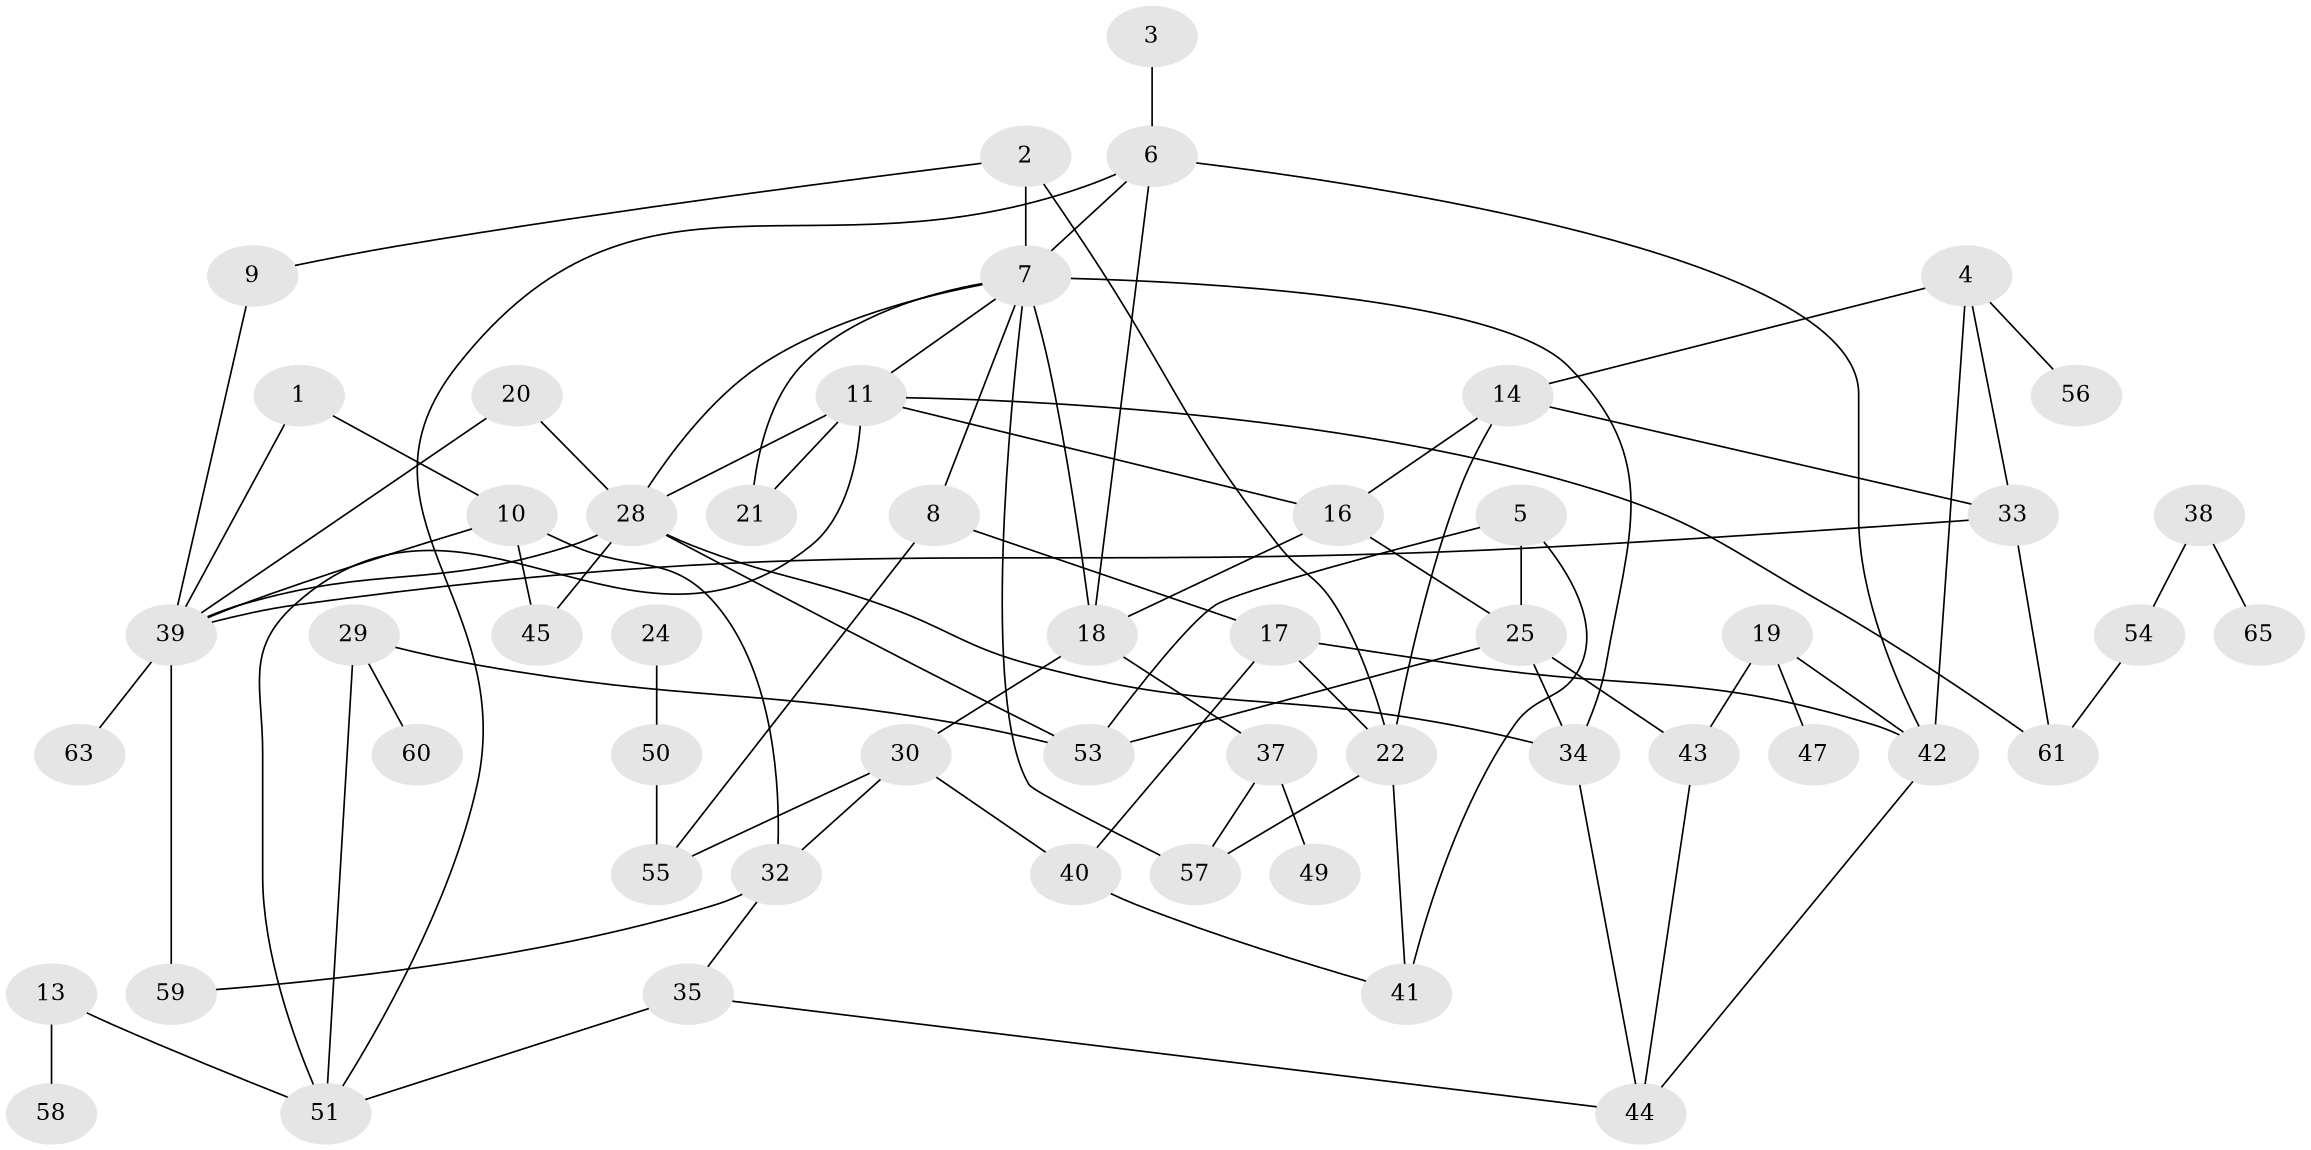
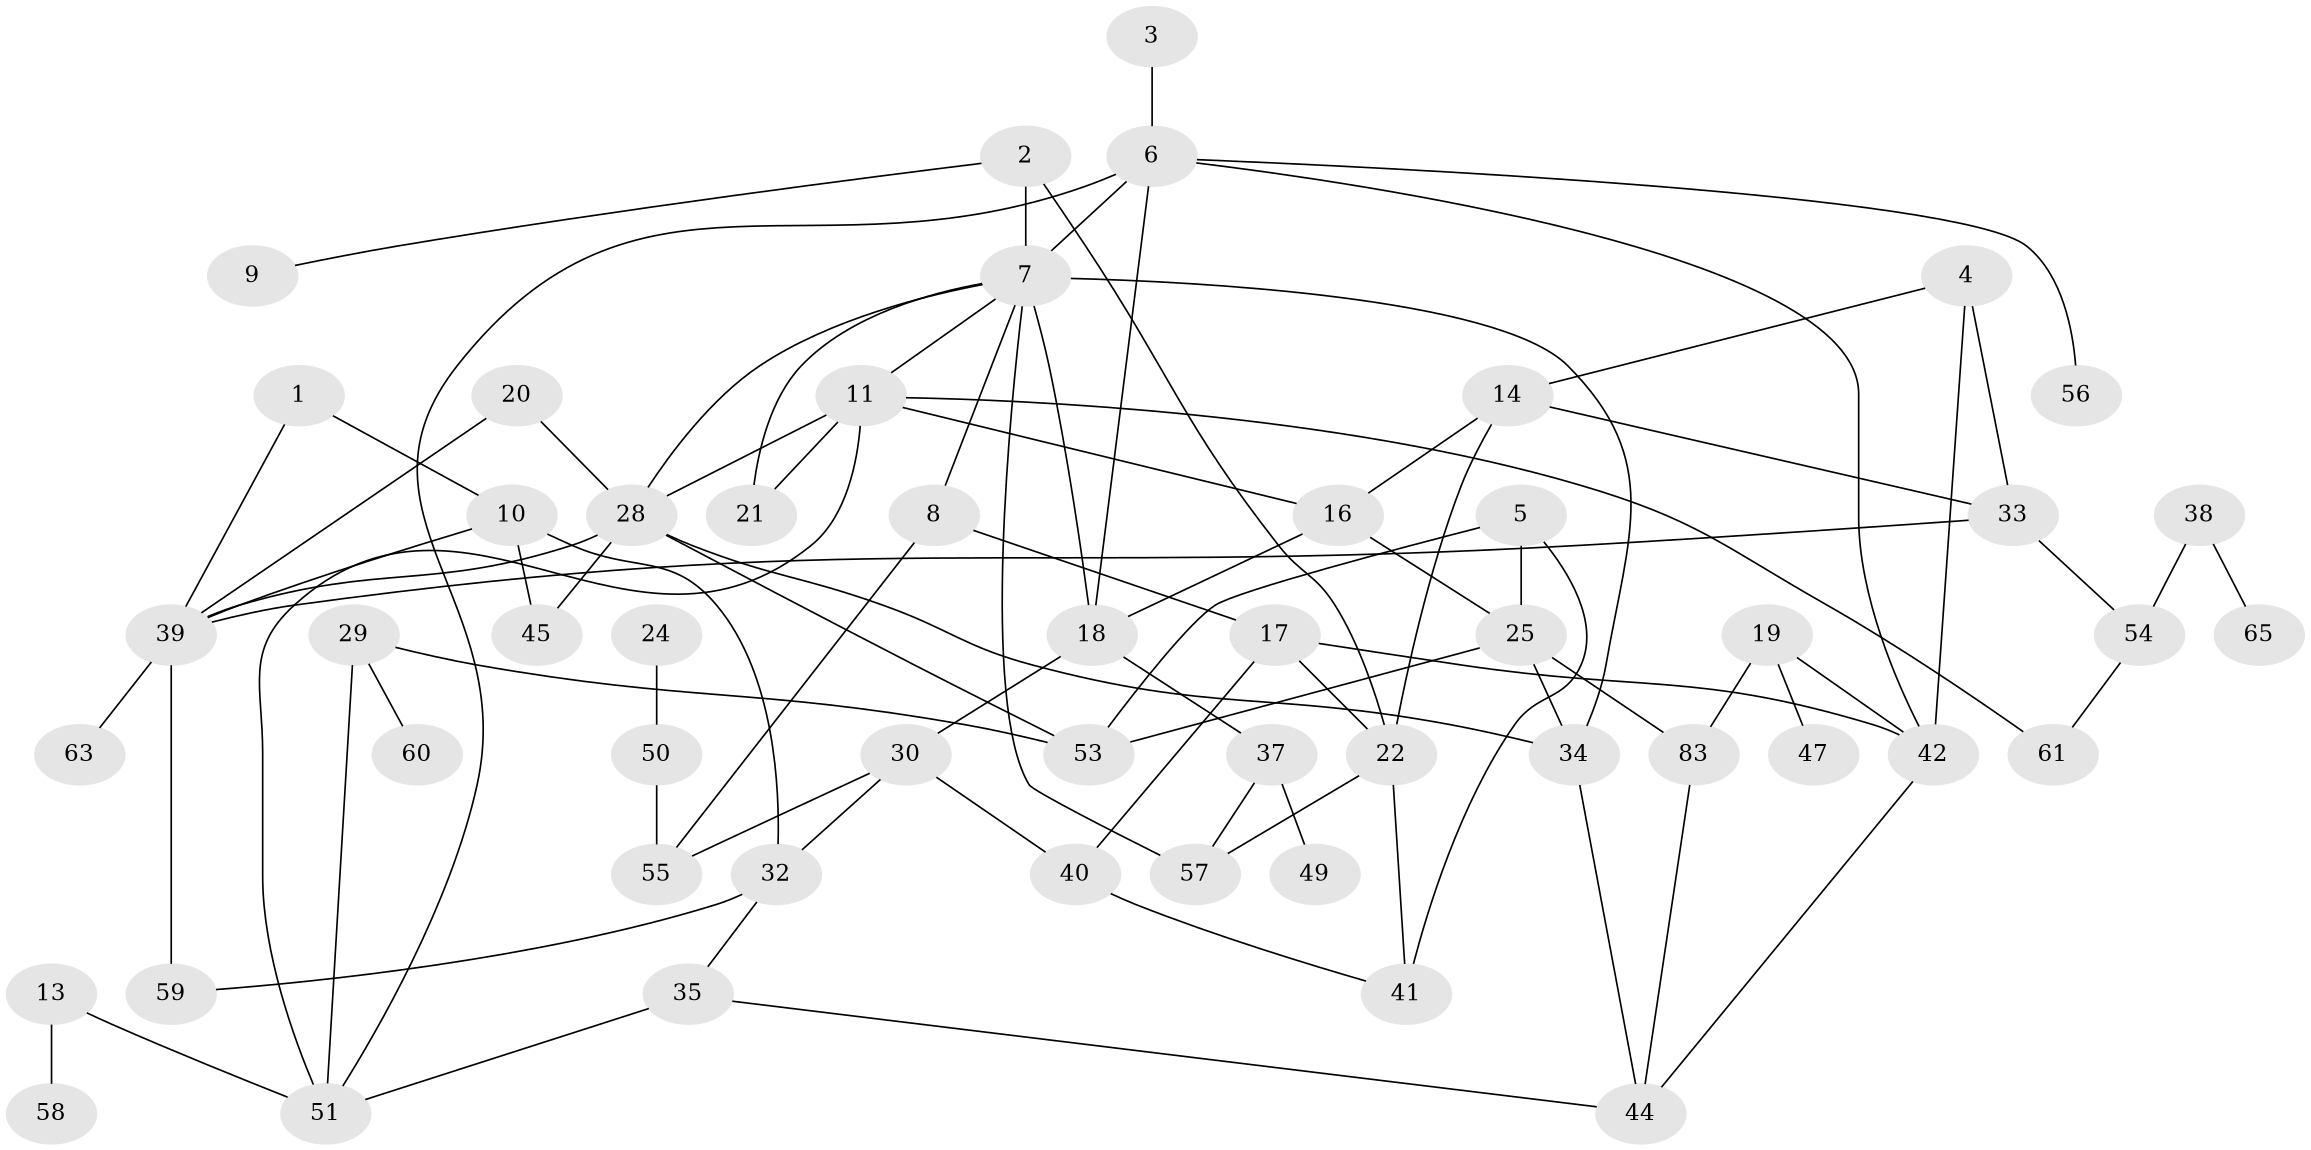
edge "4" -- "56": now "6" -- "56"
edge "9" -- "39": removed
edge "33" -- "61": now "33" -- "54"
node "43": label "43" -> "83"
